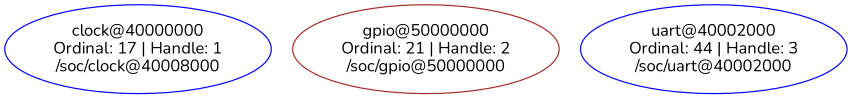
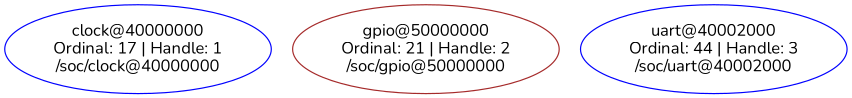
node "clock@40000000 Ordinal: 17 | Handle: 1 /soc/clock@40008000": label "clock@40000000 Ordinal: 17 | Handle: 1 /soc/clock@40008000" -> "clock@40000000 Ordinal: 17 | Handle: 1 /soc/clock@40000000"
